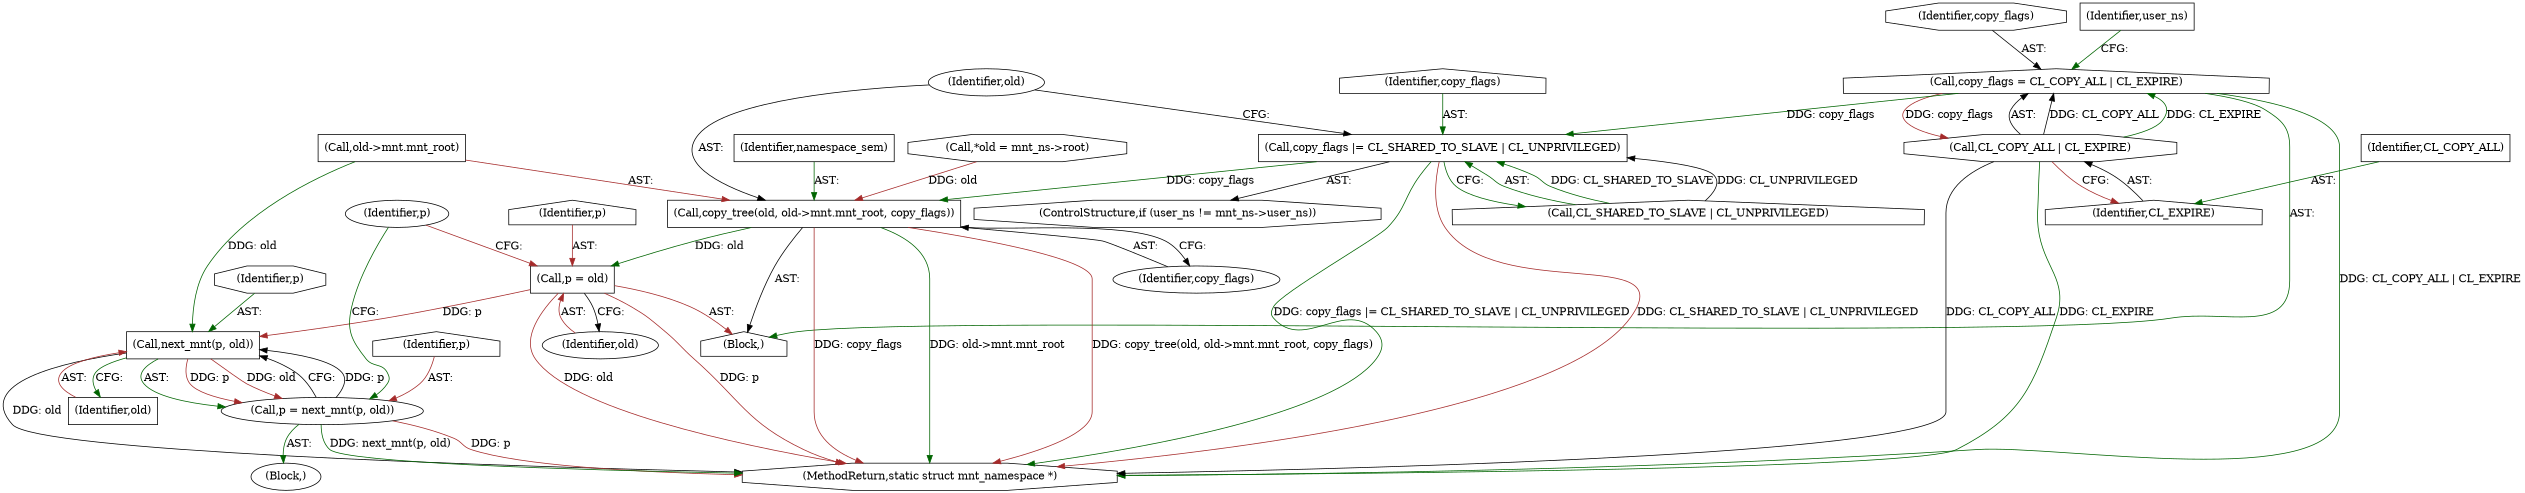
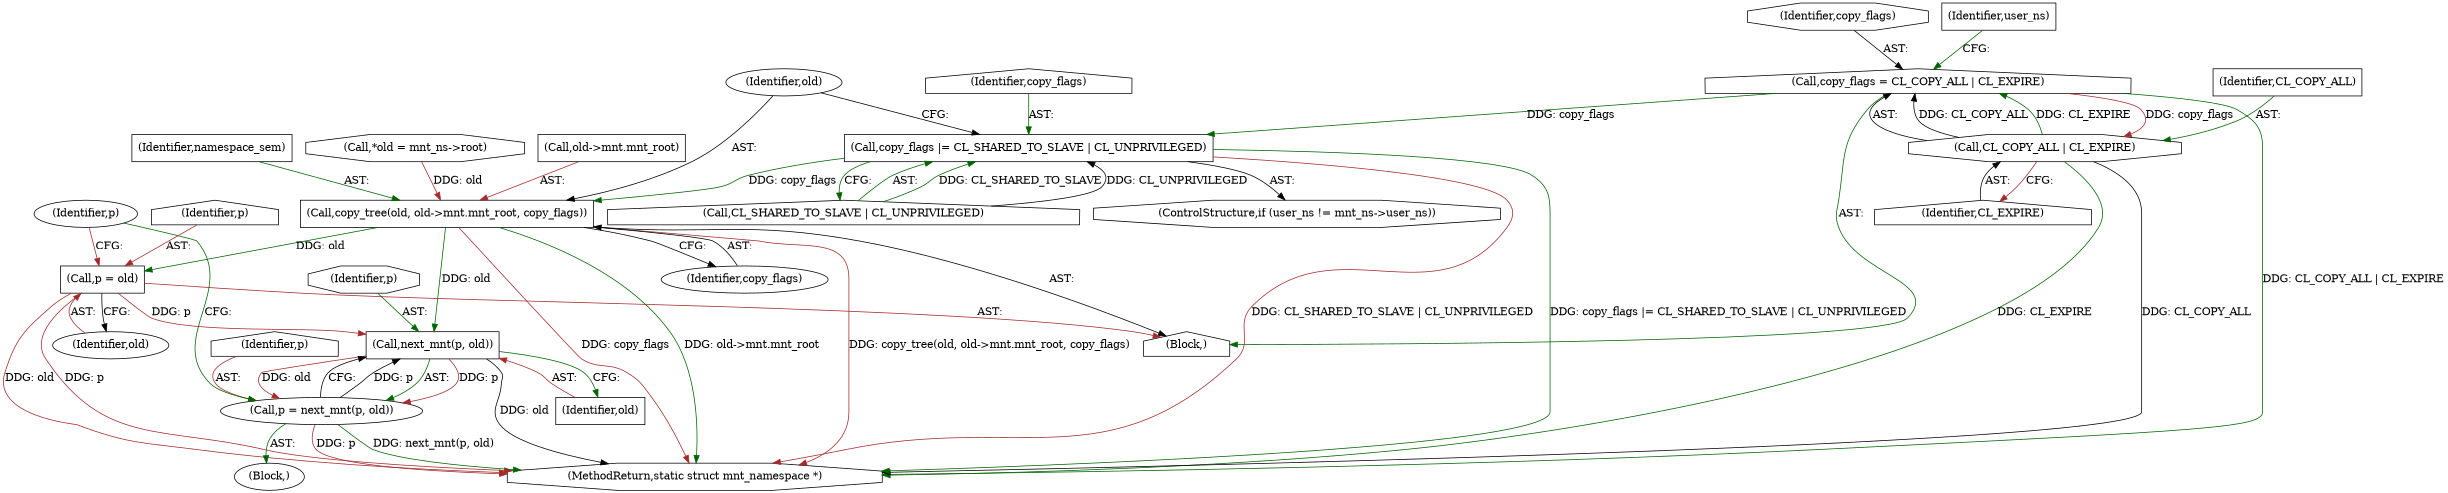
edge "(Identifier,CL_COPY_ALL)" -> "(Identifier,CL_EXPIRE)": now "(Identifier,CL_COPY_ALL)" -> "(Call,CL_COPY_ALL | CL_EXPIRE)"
edge "(Call,old->mnt.mnt_root)" -> "(Call,next_mnt(p, old))": now "(Call,copy_tree(old, old->mnt.mnt_root, copy_flags))" -> "(Call,next_mnt(p, old))"
